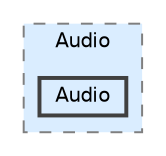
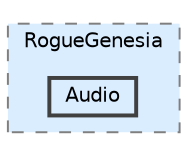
cluster "Audio": label "Audio" -> "RogueGenesia"
